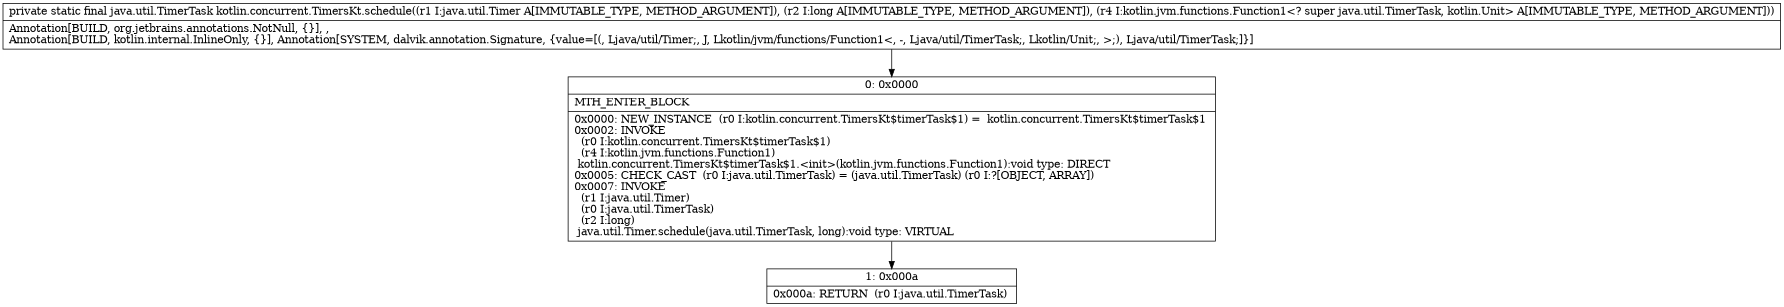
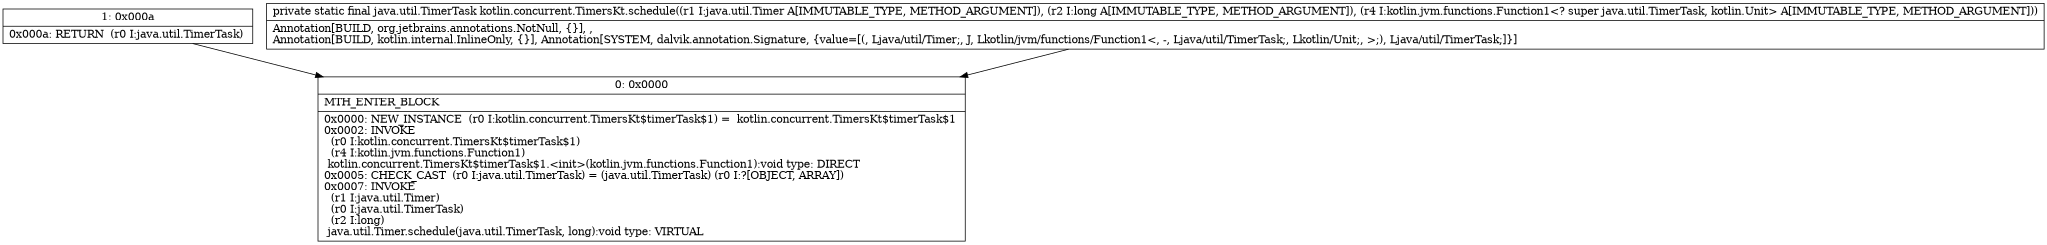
edge "0: 0x0000" -> "1: 0x000a": reversed
